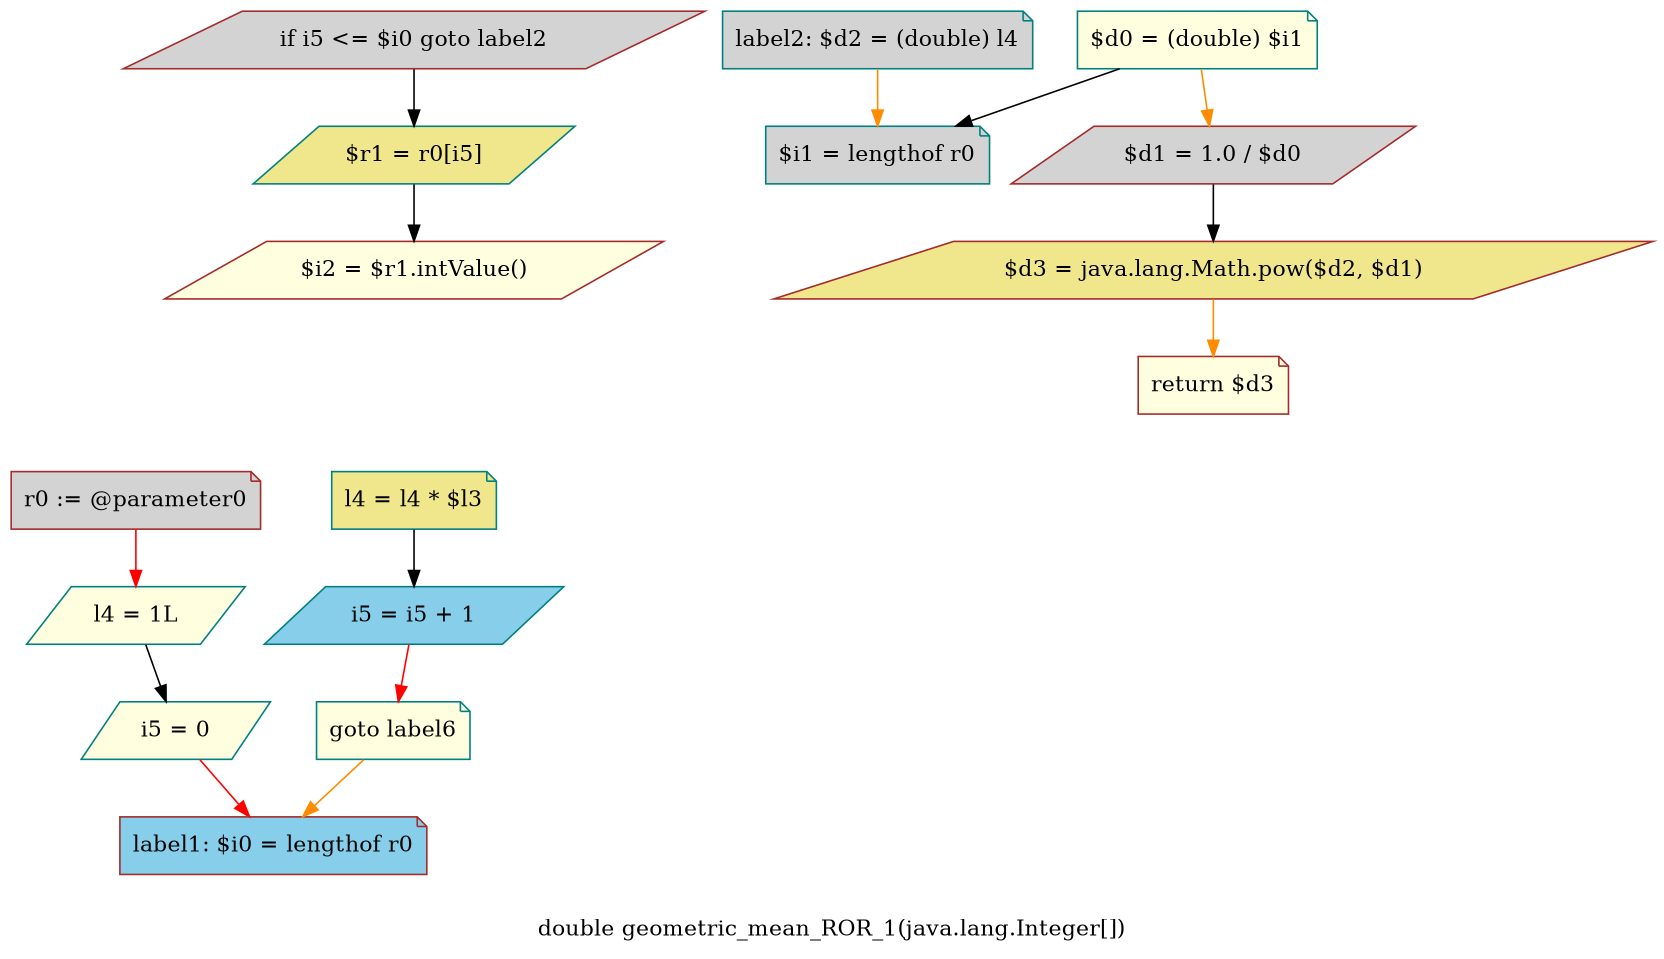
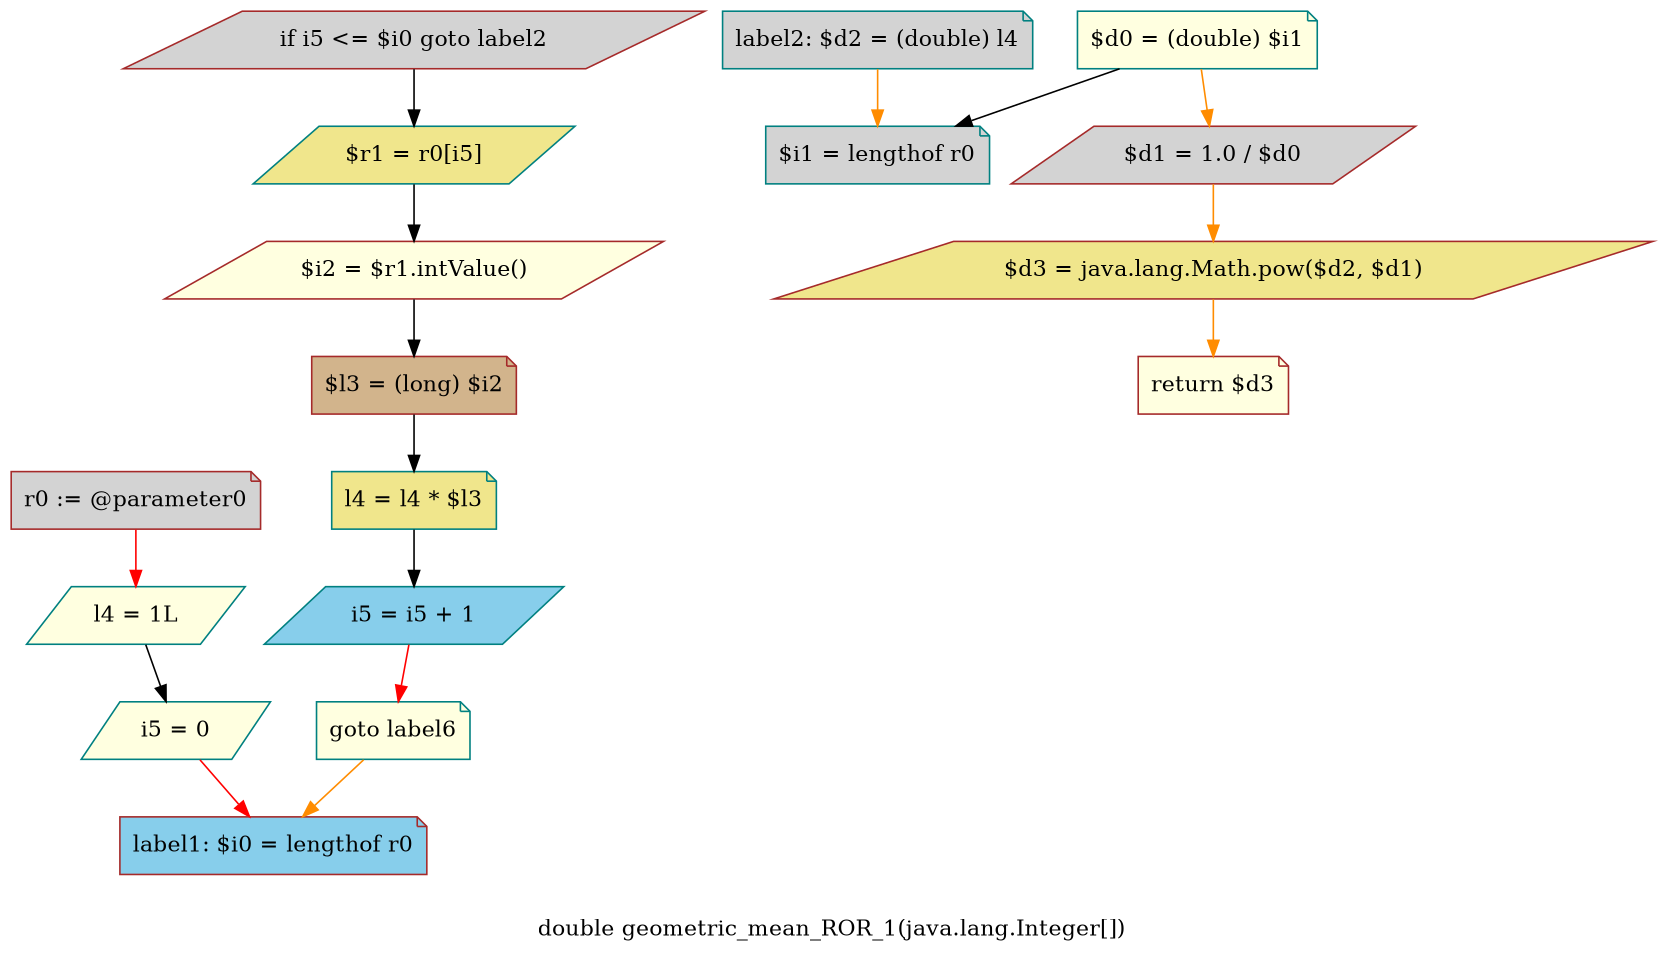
edge "$d1 = 1.0 / $d0" -> "$d3 = java.lang.Math.pow($d2, $d1)": color black -> darkorange
node "$l3 = (long) $i2": added
